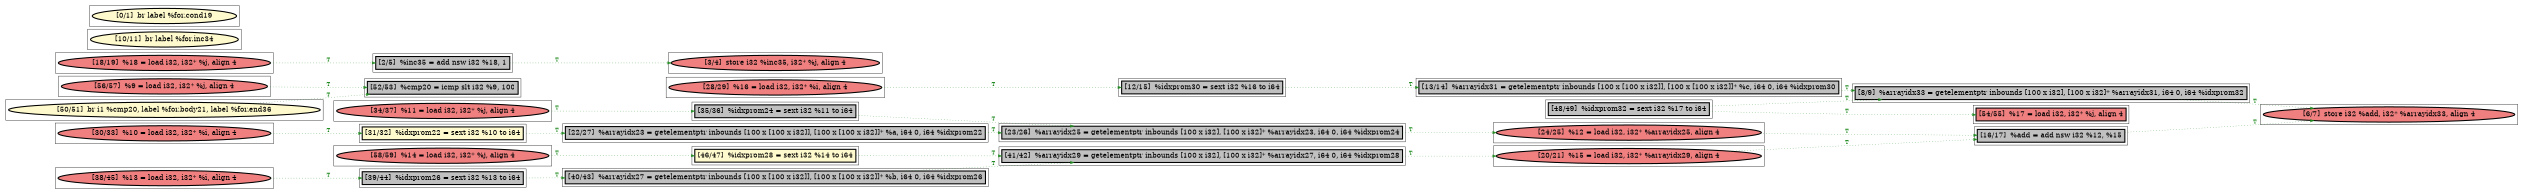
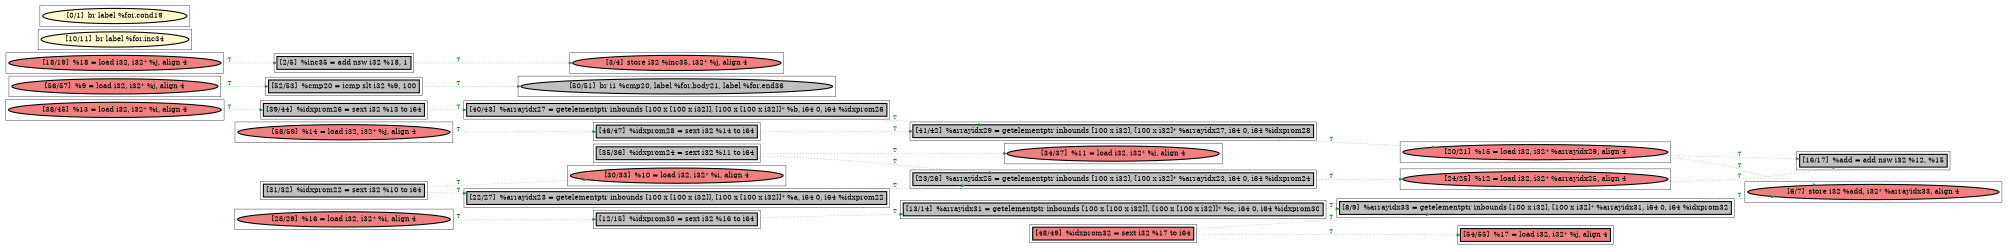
edge "[50/51]  br i1 %cmp20, label %for.body21, label %for.end36" -> "[52/53]  %cmp20 = icmp slt i32 %9, 100": reversed
node "[48/49]  %idxprom32 = sext i32 %17 to i64": fillcolor grey -> lightcoral
node "[50/51]  br i1 %cmp20, label %for.body21, label %for.end36": fillcolor lemonchiffon -> grey
edge "[34/37]  %11 = load i32, i32* %j, align 4" -> "[35/36]  %idxprom24 = sext i32 %11 to i64": reversed
edge "[16/17]  %add = add nsw i32 %12, %15" -> "[6/7]  store i32 %add, i32* %arrayidx33, align 4": now "[20/21]  %15 = load i32, i32* %arrayidx29, align 4" -> "[6/7]  store i32 %add, i32* %arrayidx33, align 4"
edge "[30/33]  %10 = load i32, i32* %i, align 4" -> "[31/32]  %idxprom22 = sext i32 %10 to i64": reversed
node "[31/32]  %idxprom22 = sext i32 %10 to i64": fillcolor lemonchiffon -> grey
node "[46/47]  %idxprom28 = sext i32 %14 to i64": fillcolor lemonchiffon -> grey
